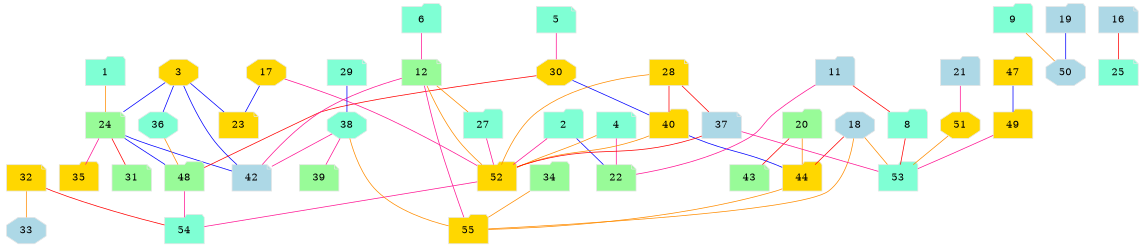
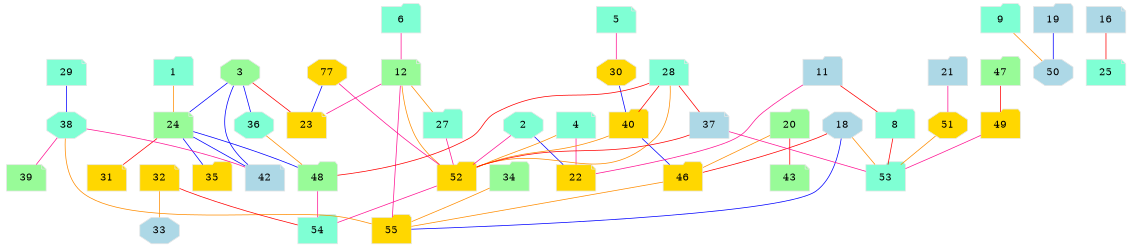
node "3": fillcolor gold -> palegreen
node "17": label "17" -> "77"
node "28": fillcolor gold -> aquamarine
node "47": fillcolor gold -> palegreen
edge "3" -- "23": color blue -> red
edge "47" -- "49": color blue -> red
edge "30" -- "48": now "28" -- "48"
node "2": shape folder -> octagon
edge "12" -- "42": now "12" -- "23"
edge "24" -- "35": color deeppink -> blue
node "31": fillcolor palegreen -> gold
node "22": fillcolor palegreen -> gold
node "44": label "44" -> "46"
edge "18" -- "55": color darkorange -> blue
